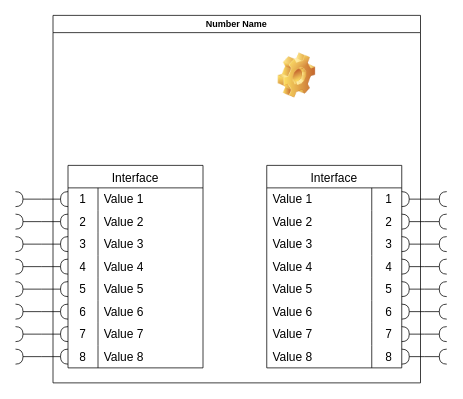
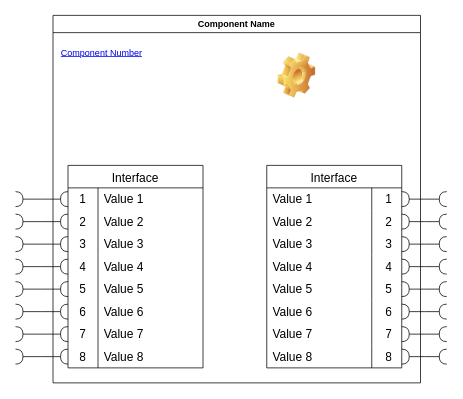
node "Number Name": label "Number Name" -> "Component Name"
node "Component Number": added
